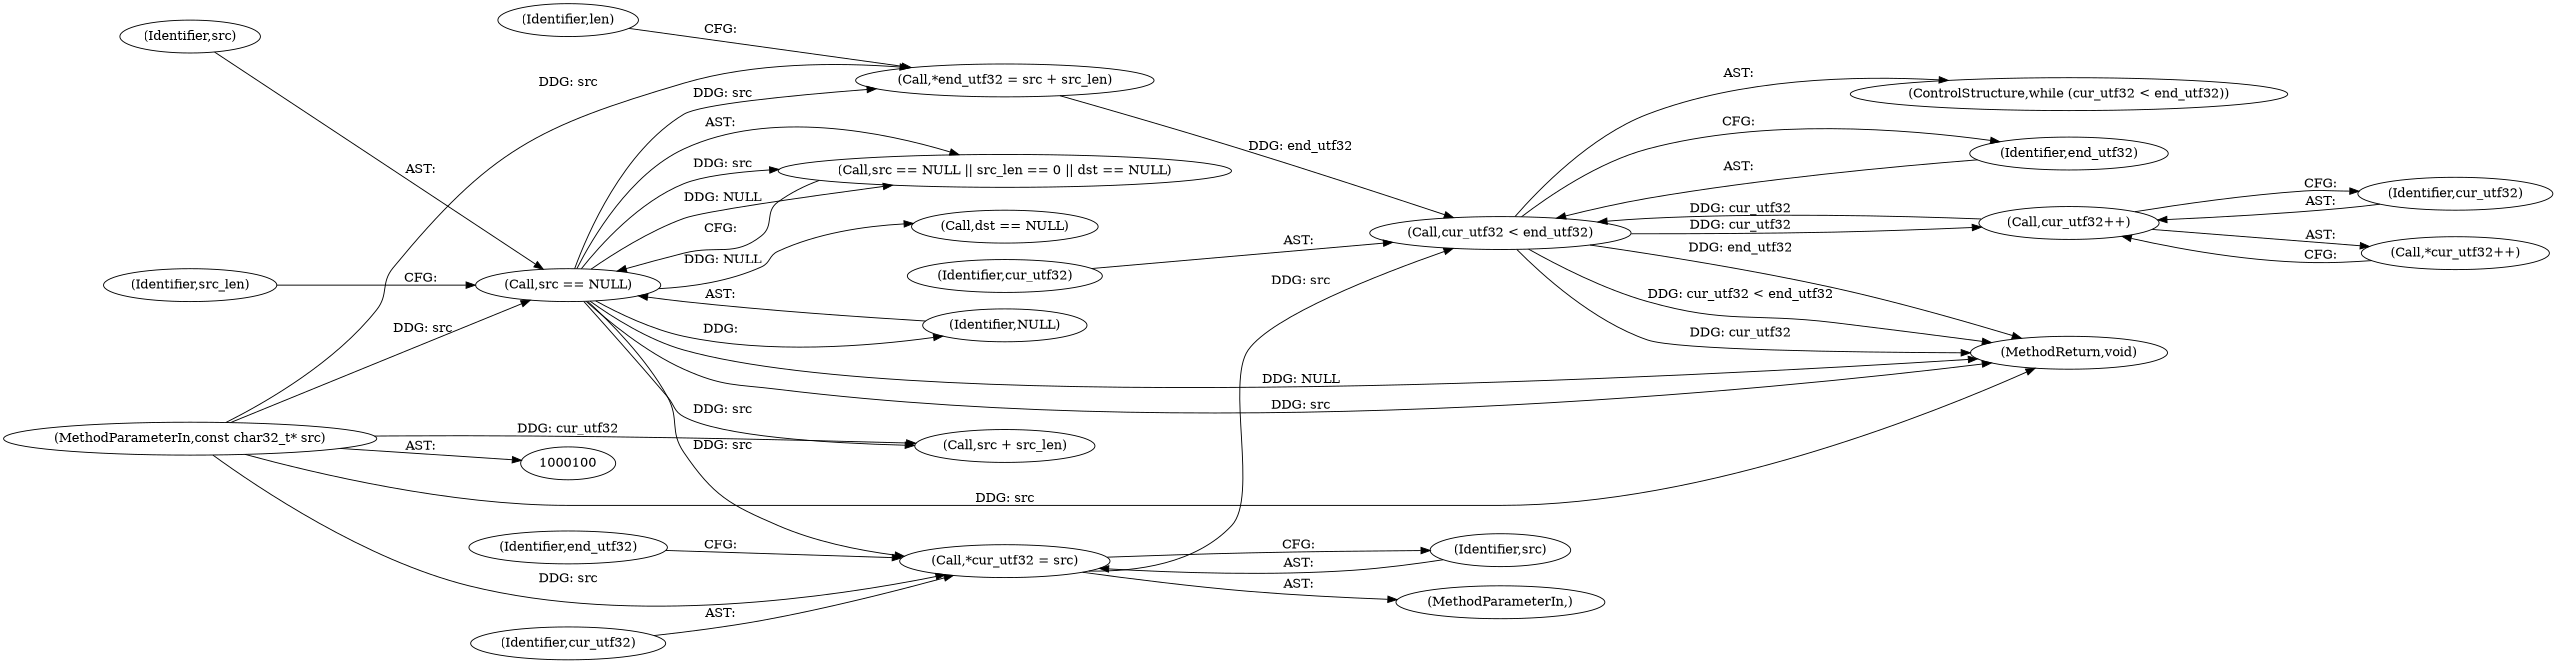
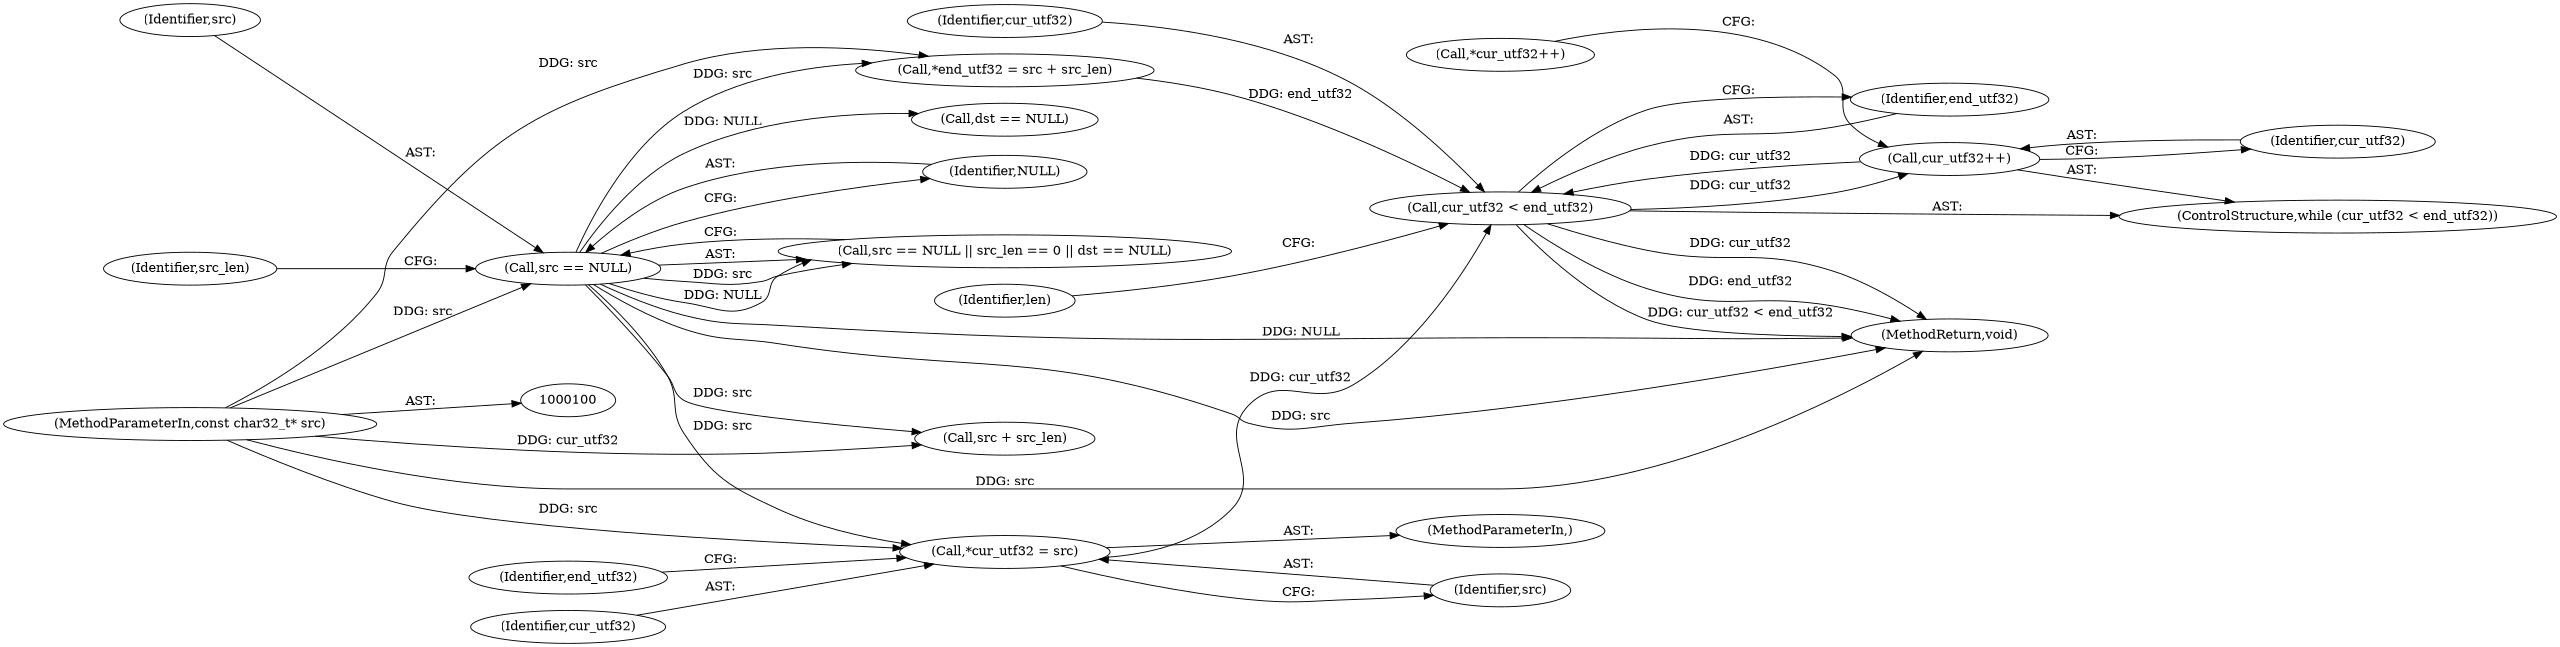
edge "(Identifier,len)" -> "(Call,*end_utf32 = src + src_len)": now "(Identifier,len)" -> "(Call,cur_utf32 < end_utf32)"
edge "(Call,cur_utf32++)" -> "(Call,*cur_utf32++)": now "(Call,cur_utf32++)" -> "(ControlStructure,while (cur_utf32 < end_utf32))"
edge "(Call,*cur_utf32 = src)" -> "(Call,cur_utf32 < end_utf32)": label "DDG: src" -> "DDG: cur_utf32"
edge "(Call,src == NULL)" -> "(Identifier,NULL)": label "DDG: " -> "CFG: "
